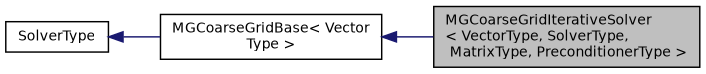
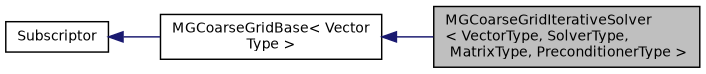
node "SolverType": label "SolverType" -> "Subscriptor"
